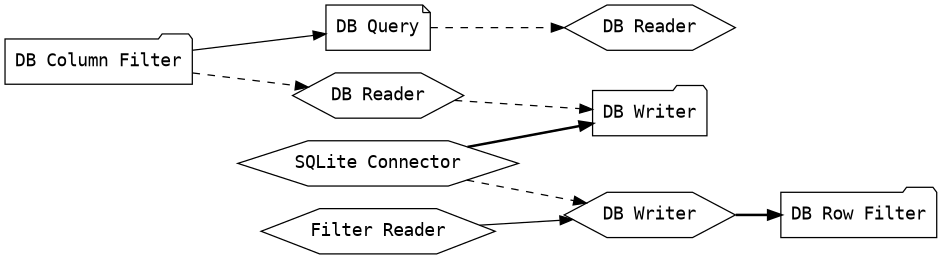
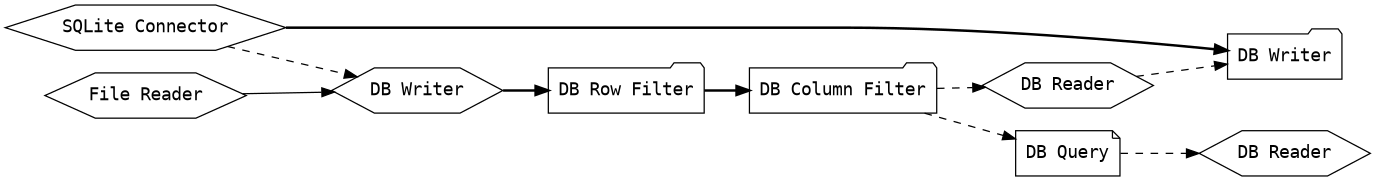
edge "DB Column Filter" -> "DB Query": style solid -> dashed
edge "DB Row Filter" -> "DB Column Filter": added
node "Filter Reader": label "Filter Reader" -> "File Reader"
